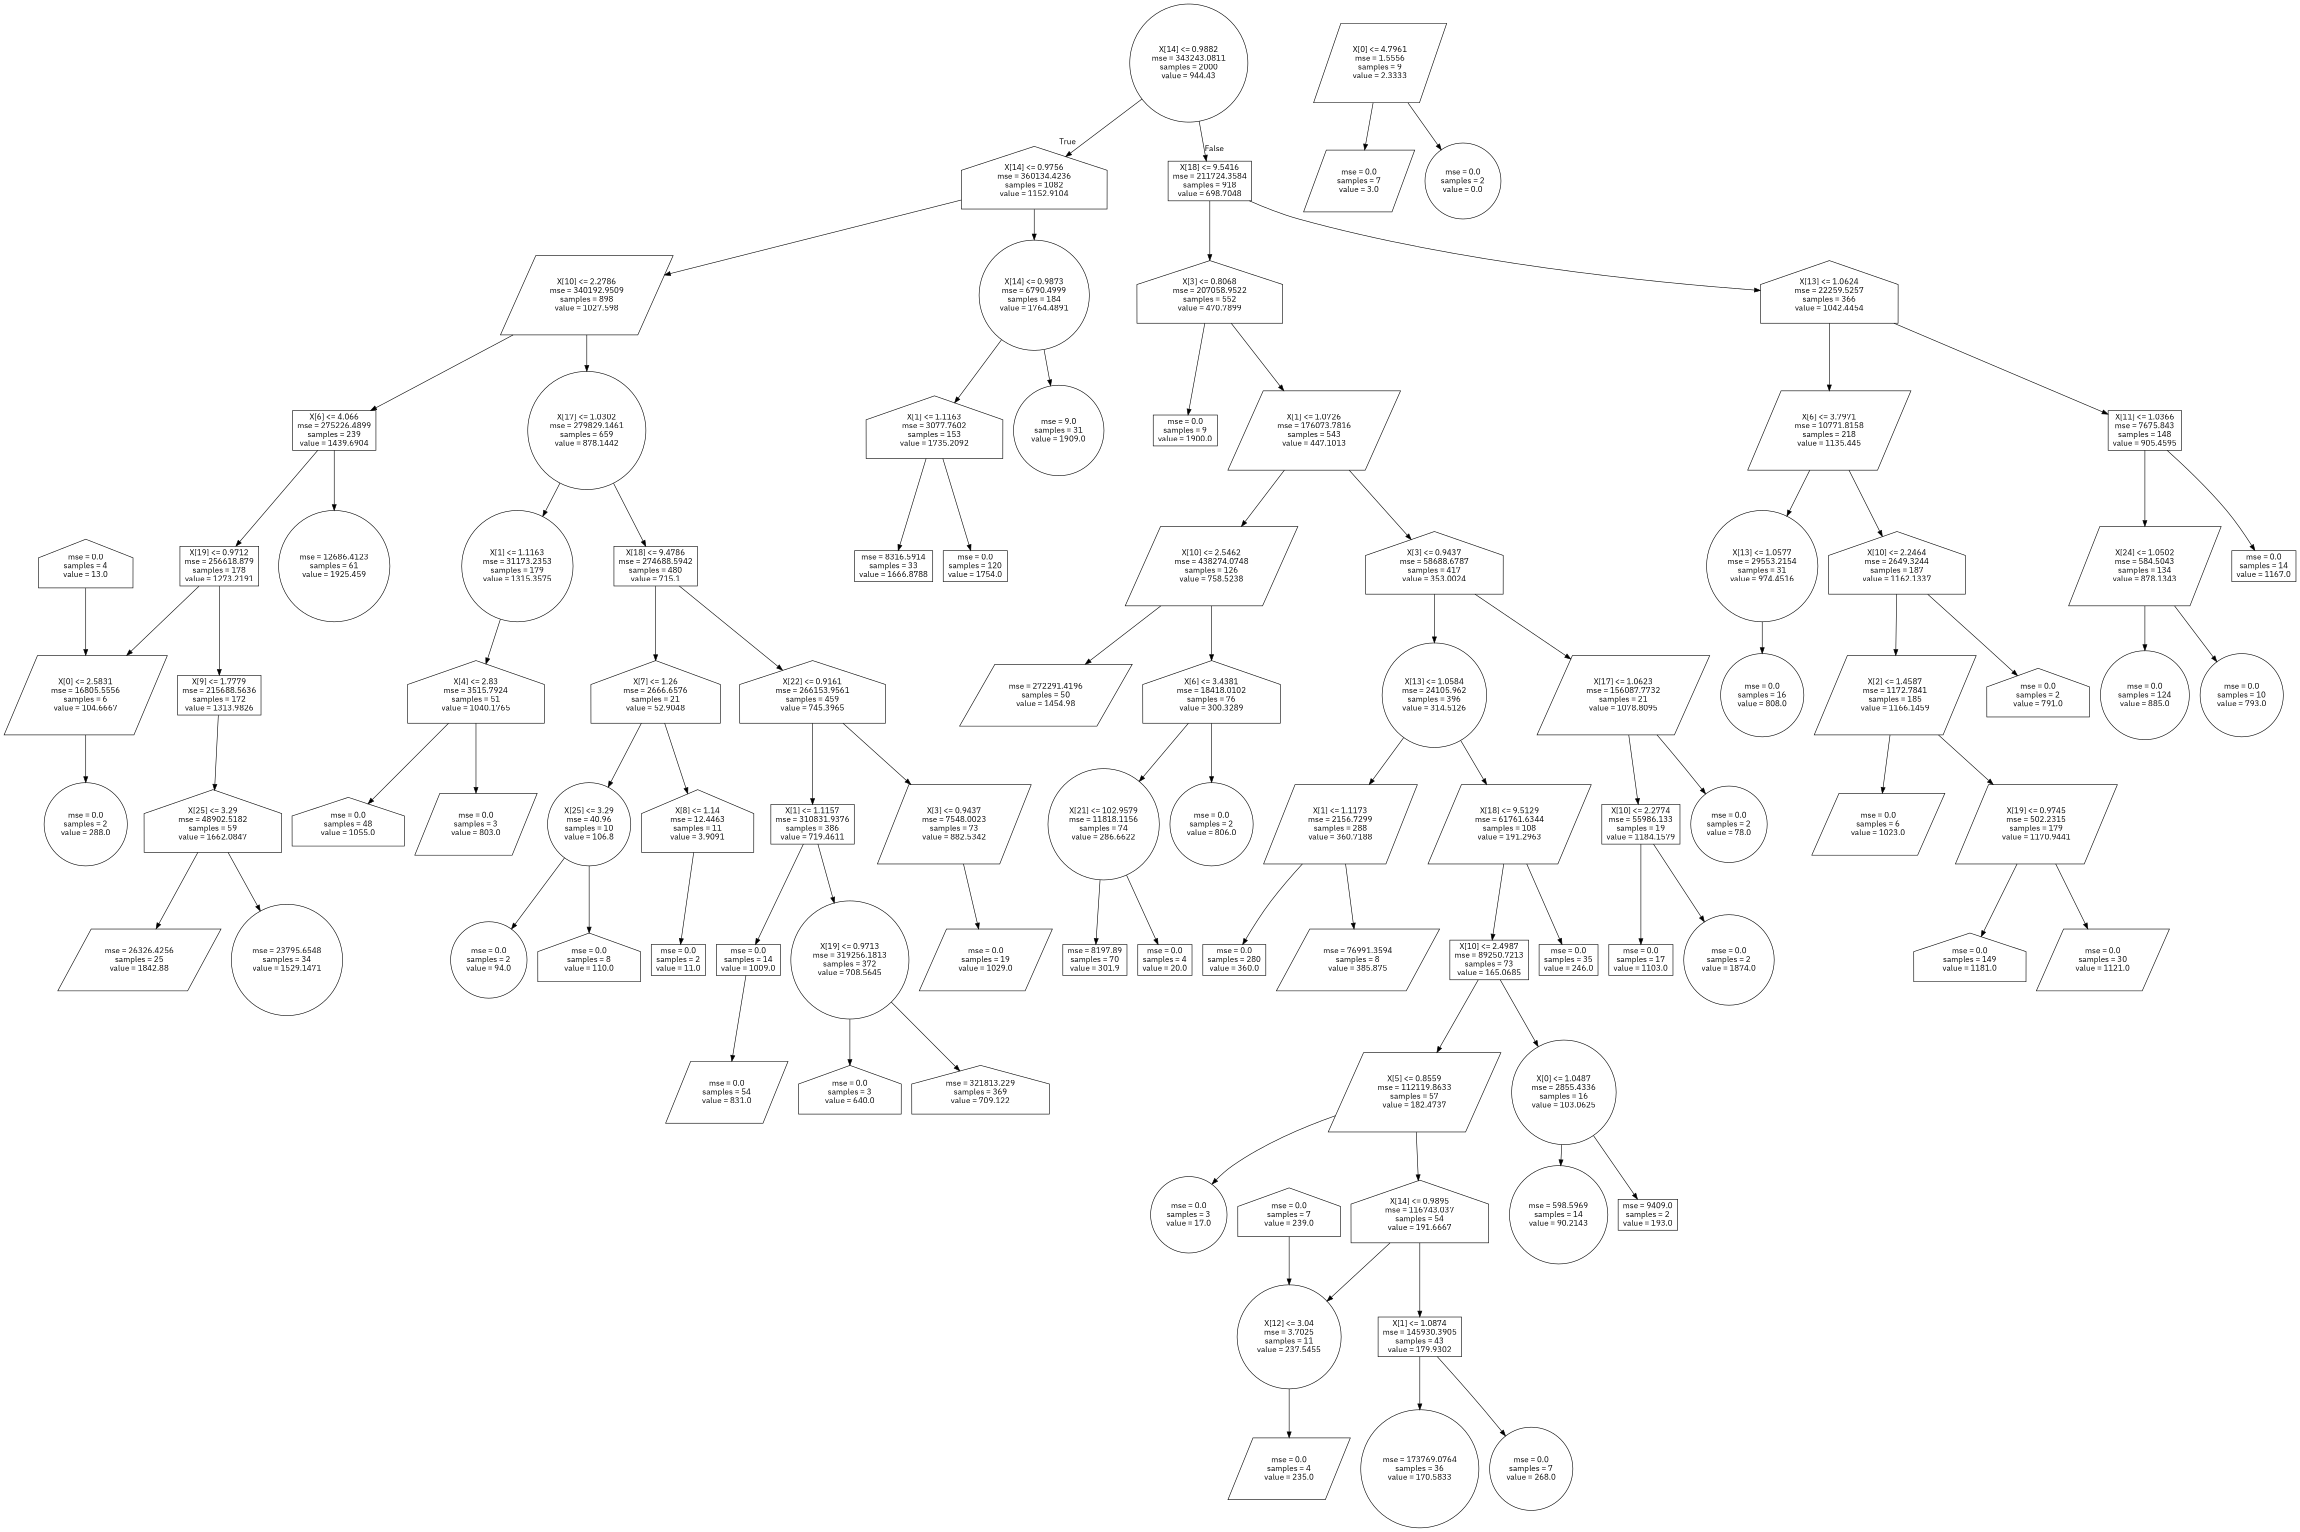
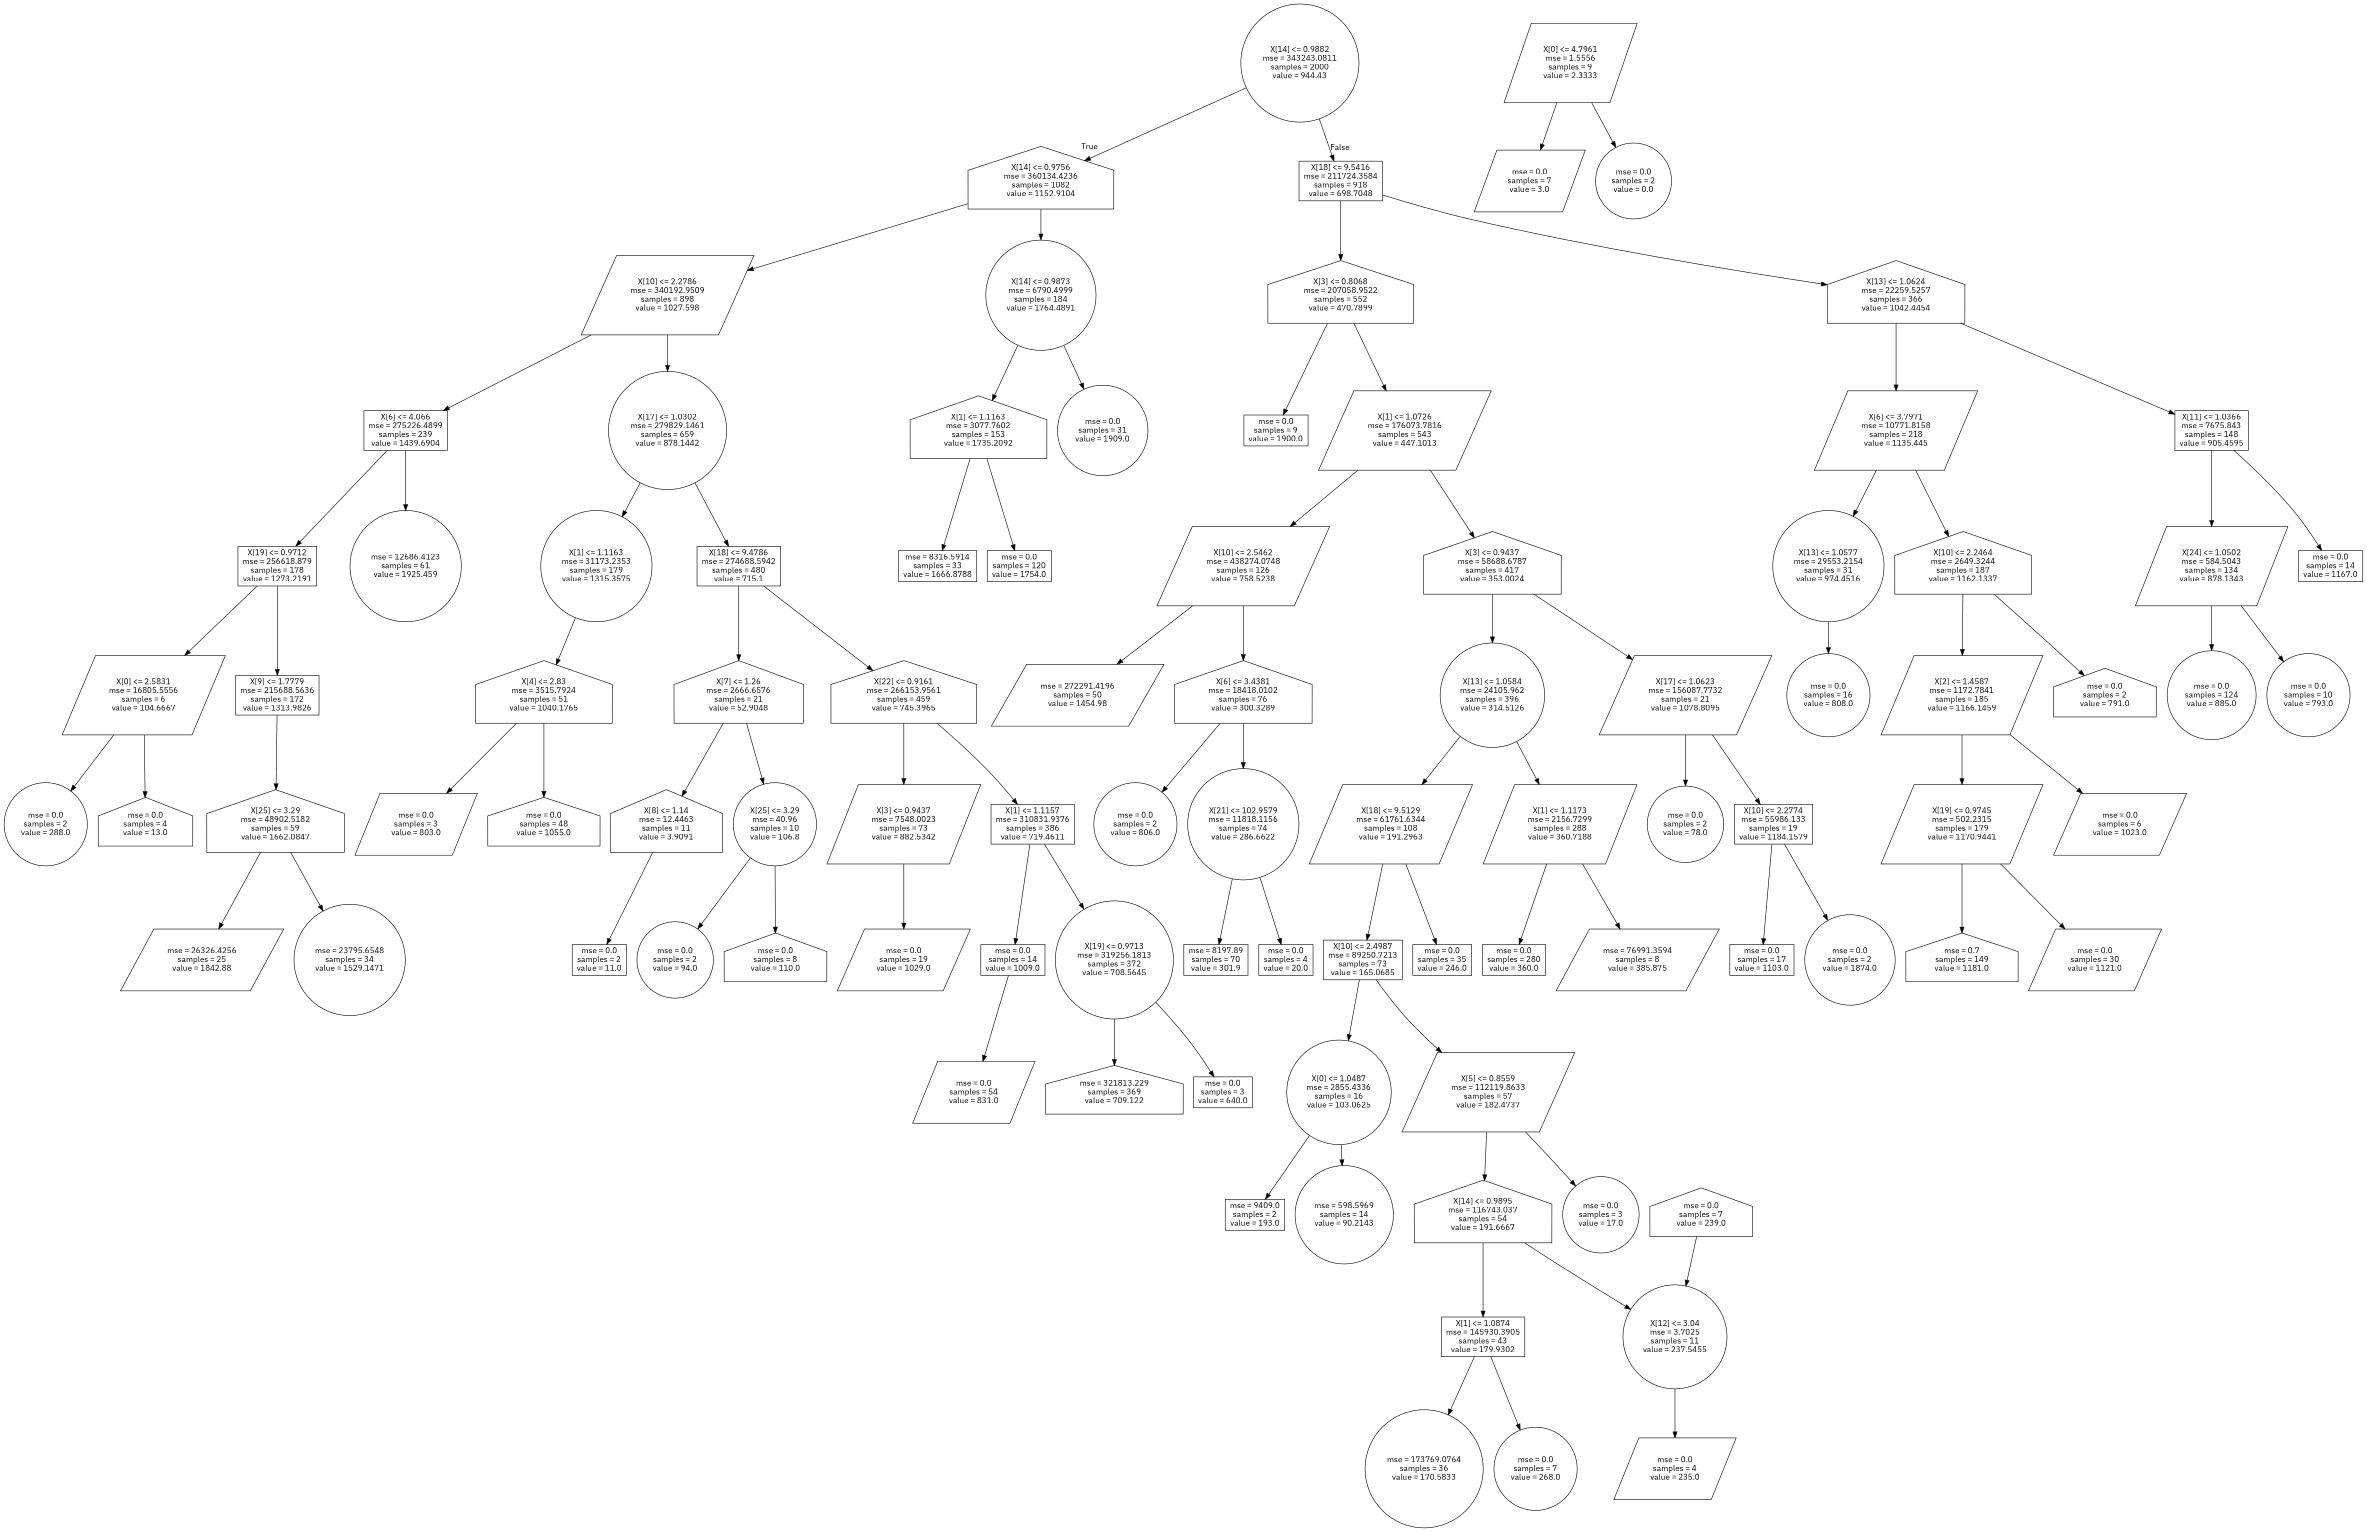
node "mse = 9.0 samples = 31 value = 1909.0": label "mse = 9.0 samples = 31 value = 1909.0" -> "mse = 0.0 samples = 31 value = 1909.0"
edge "mse = 0.0 samples = 4 value = 13.0" -> "X[0] <= 2.5831 mse = 16805.5556 samples = 6 value = 104.6667": reversed
node "mse = 0.0 samples = 149 value = 1181.0": label "mse = 0.0 samples = 149 value = 1181.0" -> "mse = 0.7 samples = 149 value = 1181.0"
node "mse = 0.0 samples = 3 value = 640.0": shape house -> box
